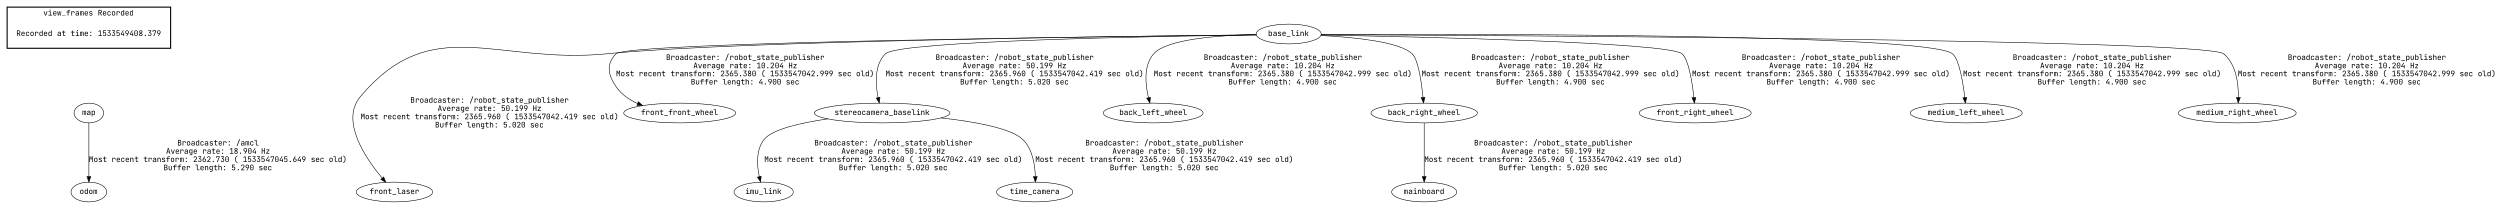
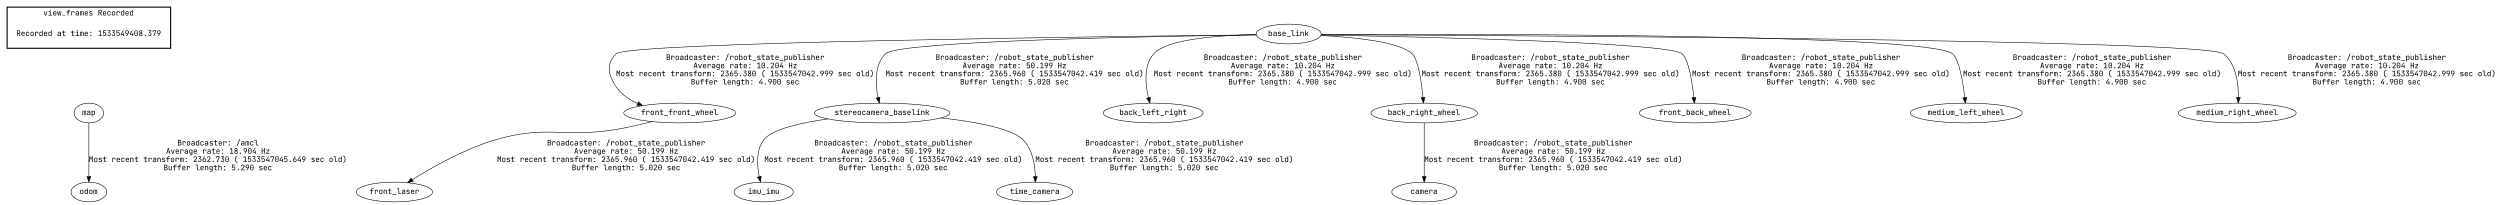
edge "base_link" -> "front_laser": now "front_front_wheel" -> "front_laser"
node "back_left_wheel": label "back_left_wheel" -> "back_left_right"
node "front_right_wheel": label "front_right_wheel" -> "front_back_wheel"
node "imu_link": label "imu_link" -> "imu_imu"
node "mainboard": label "mainboard" -> "camera"
